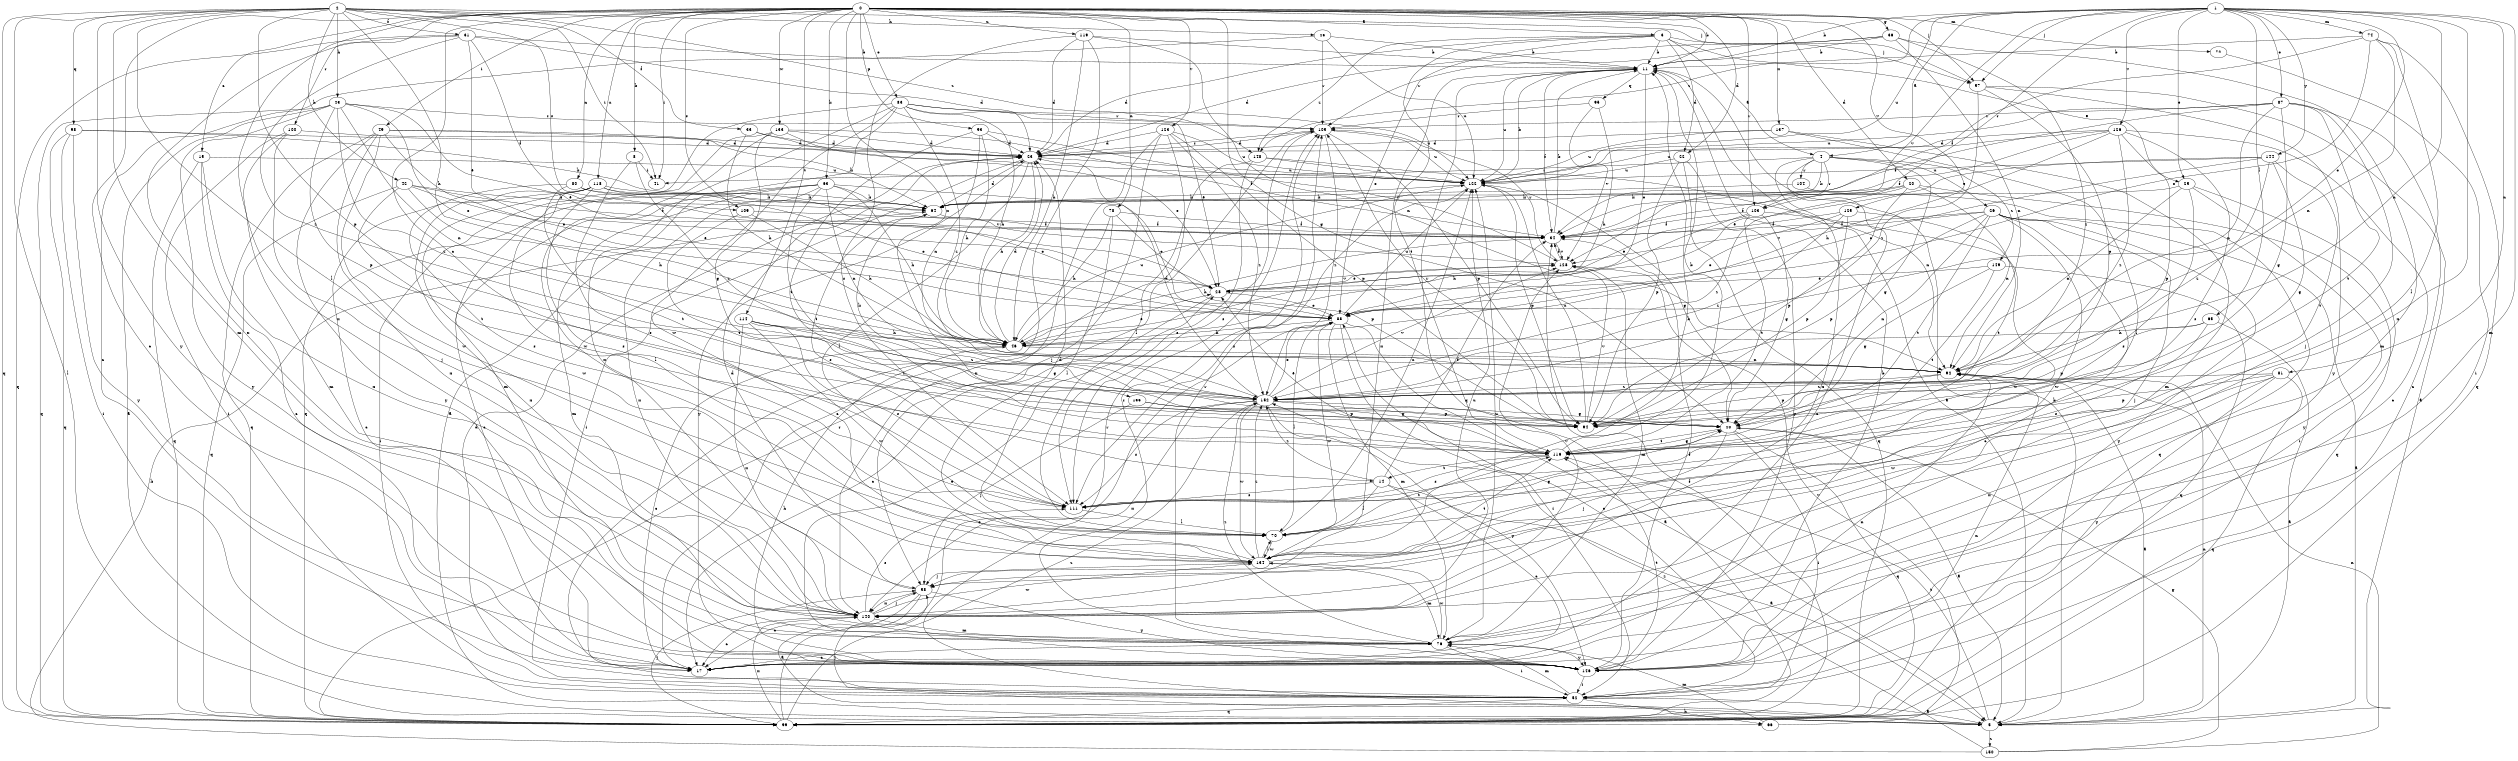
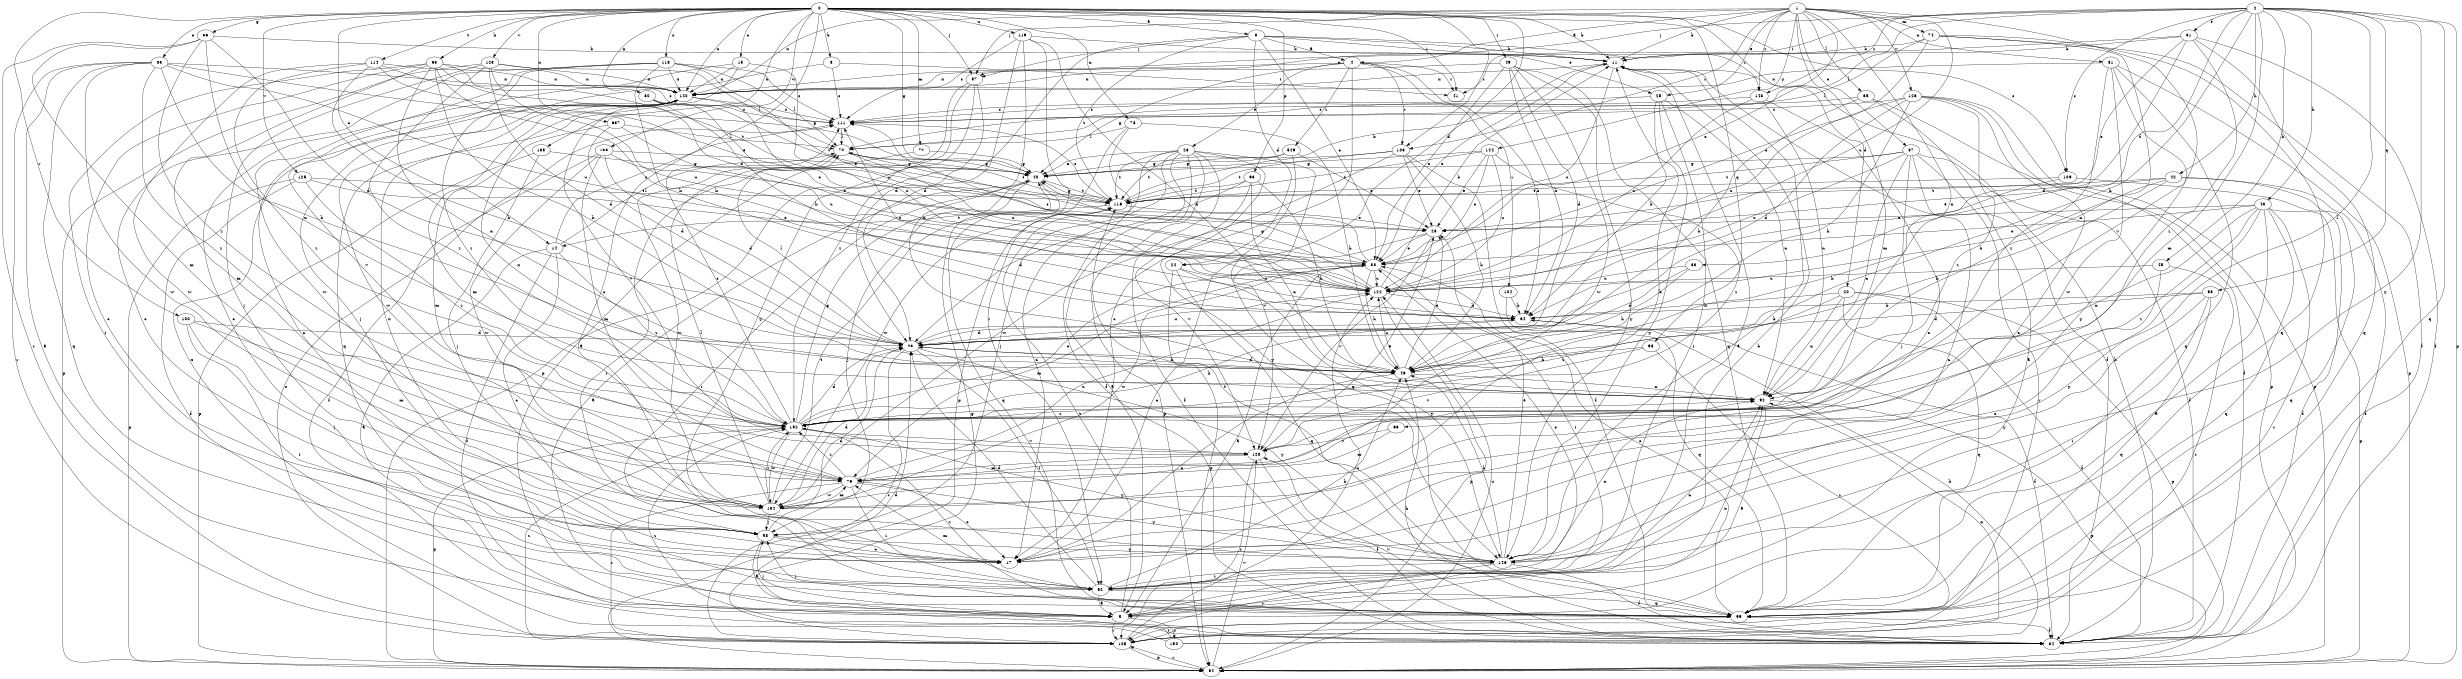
edge "45" -> "11": removed, label "b"
edge "11" -> "95": now "0" -> "95"
node "137": label "137" -> "637"
edge "72" -> "40": added, label "g"
node "149": label "149" -> "549"
edge "11" -> "99": removed, label "q"
edge "52" -> "66": now "52" -> "46"
